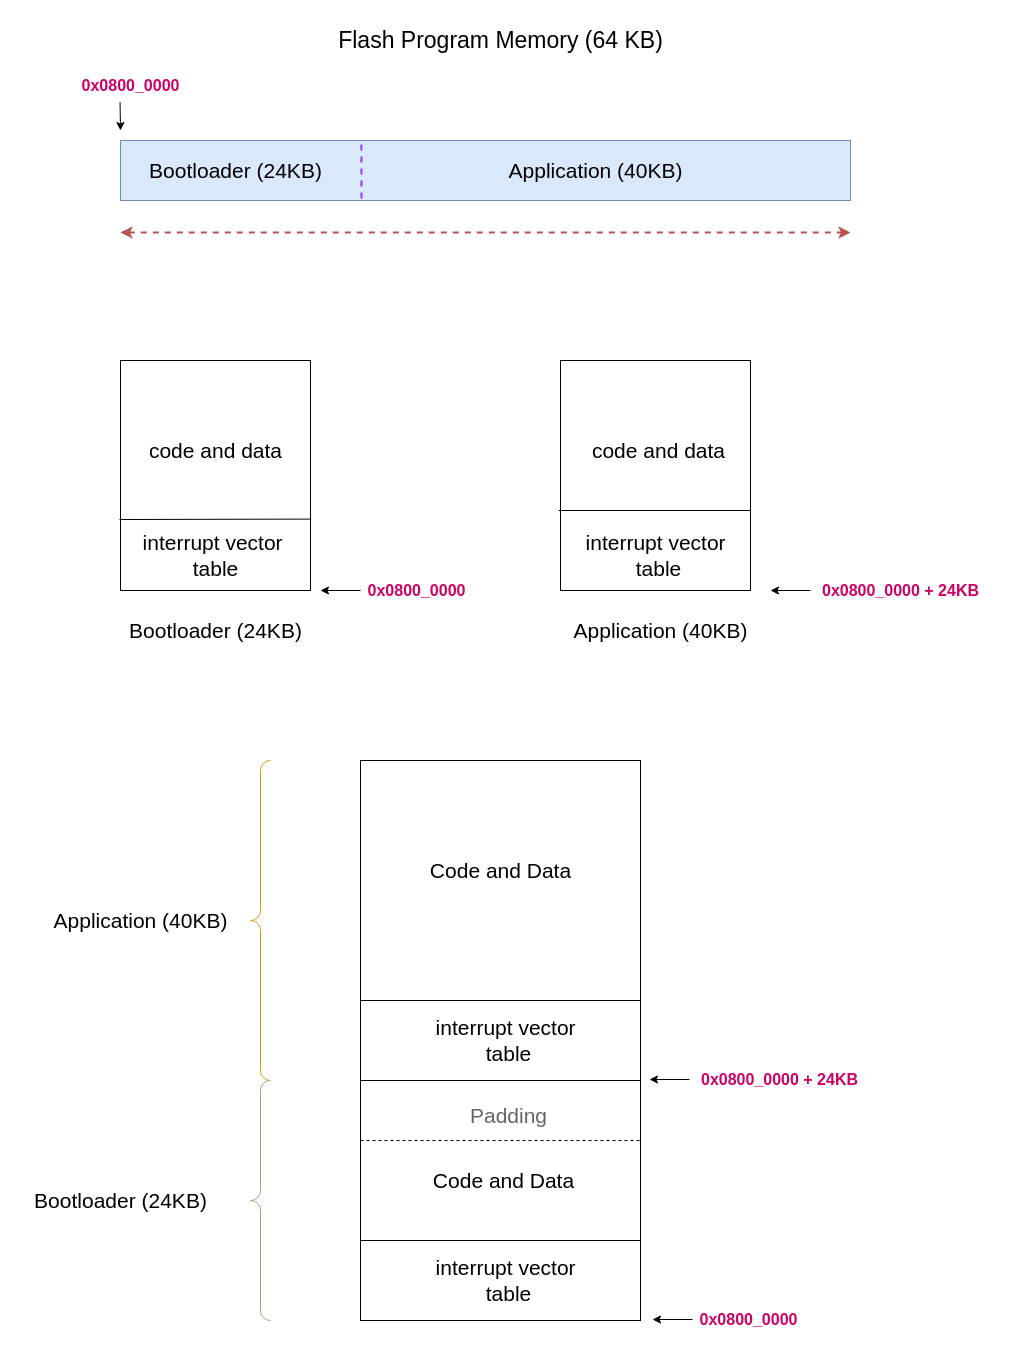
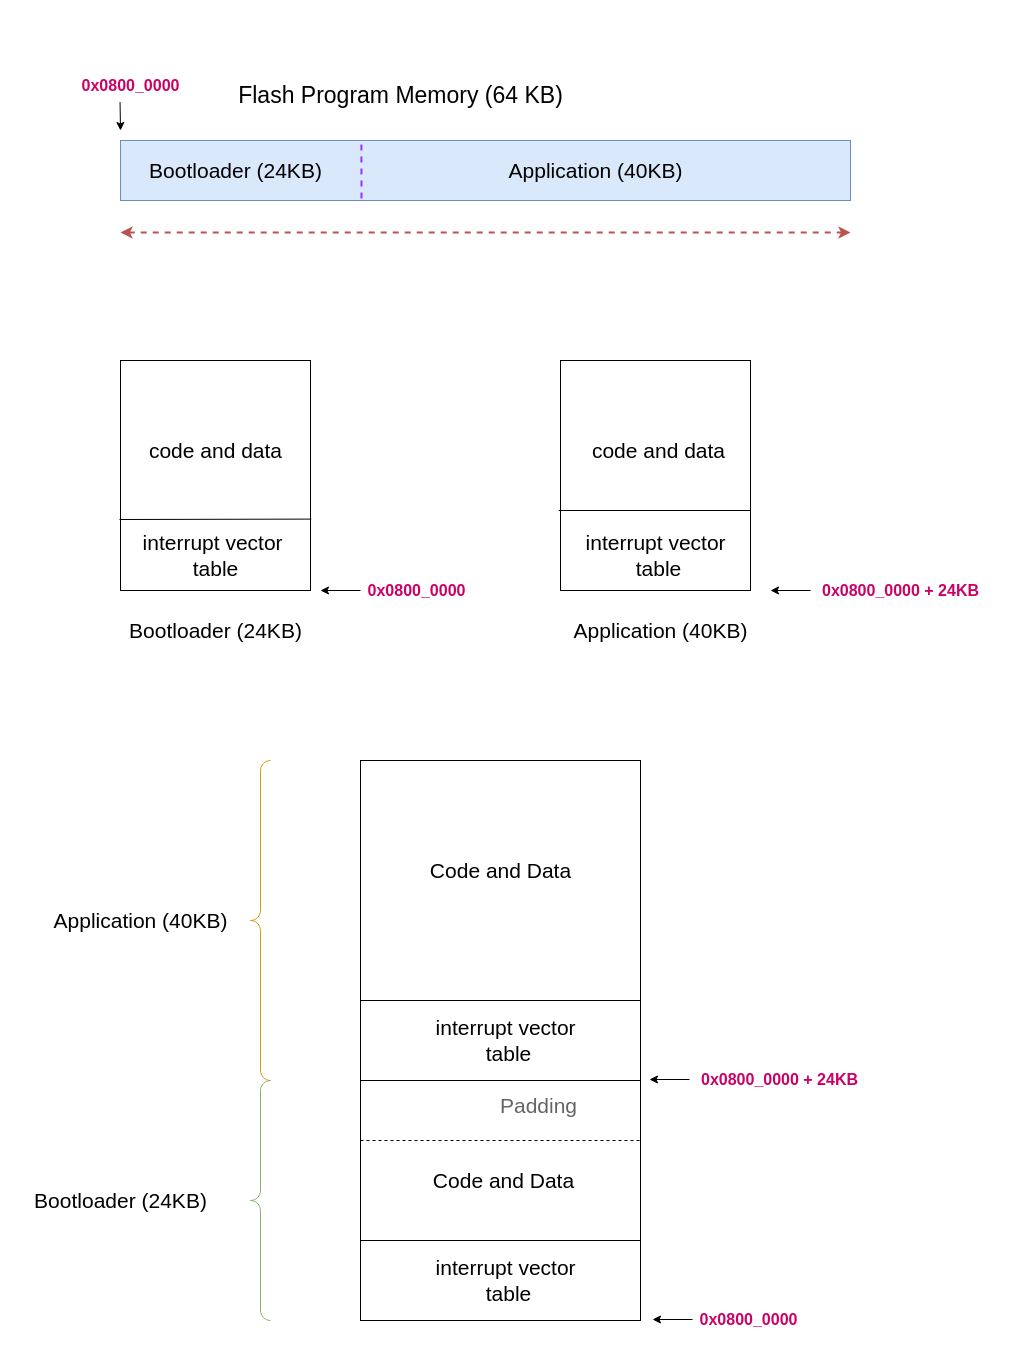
node "Flash Program Memory (64 KB)": moved (501, 41) -> (401, 96)
node "Padding": moved (509, 1116) -> (539, 1106)
